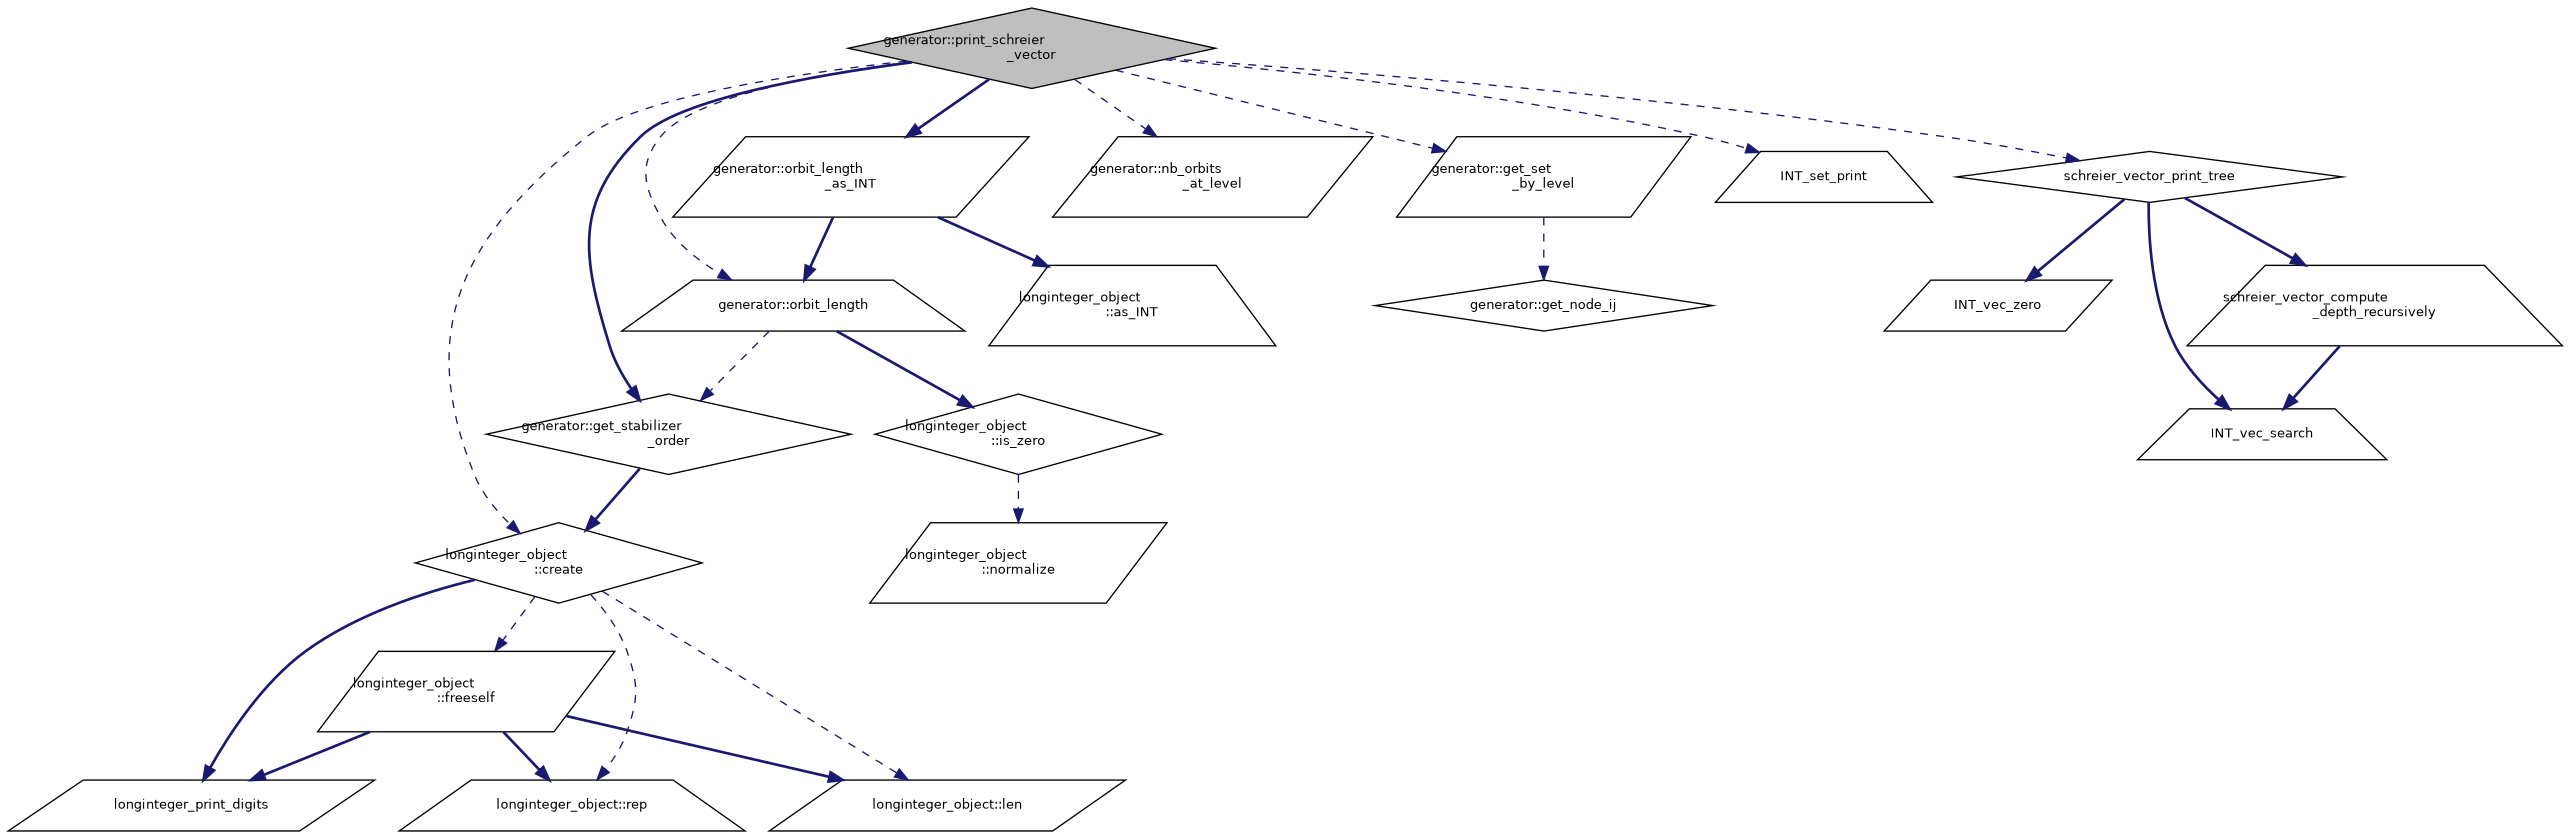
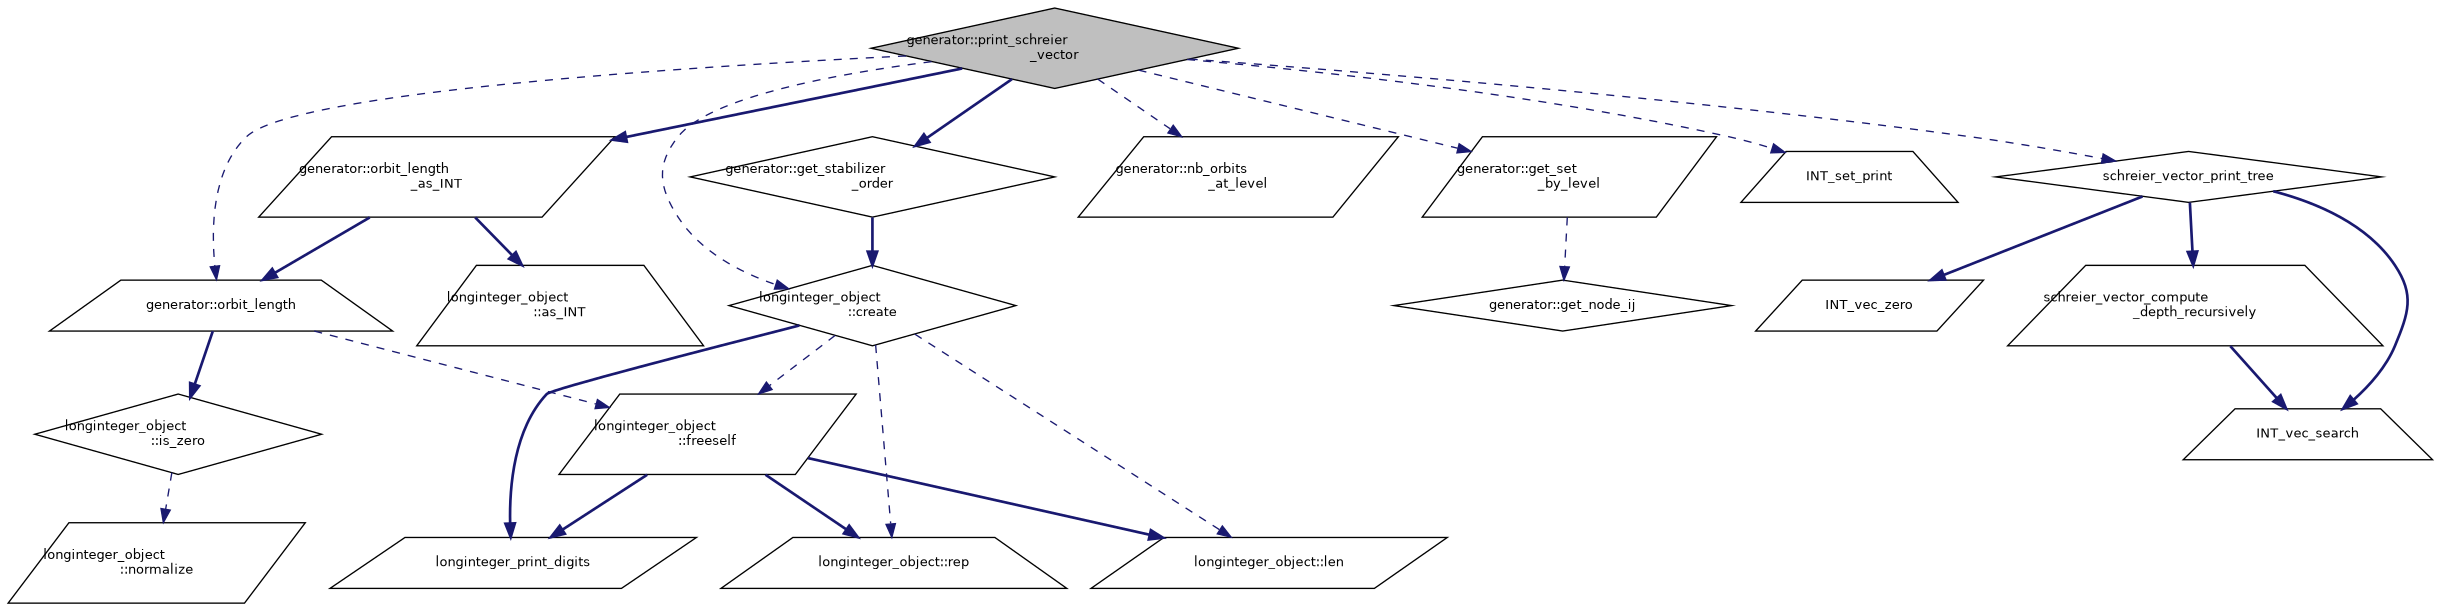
edge "generator::orbit_length" -> "generator::get_stabilizer _order": now "generator::orbit_length" -> "longinteger_object ::freeself"
